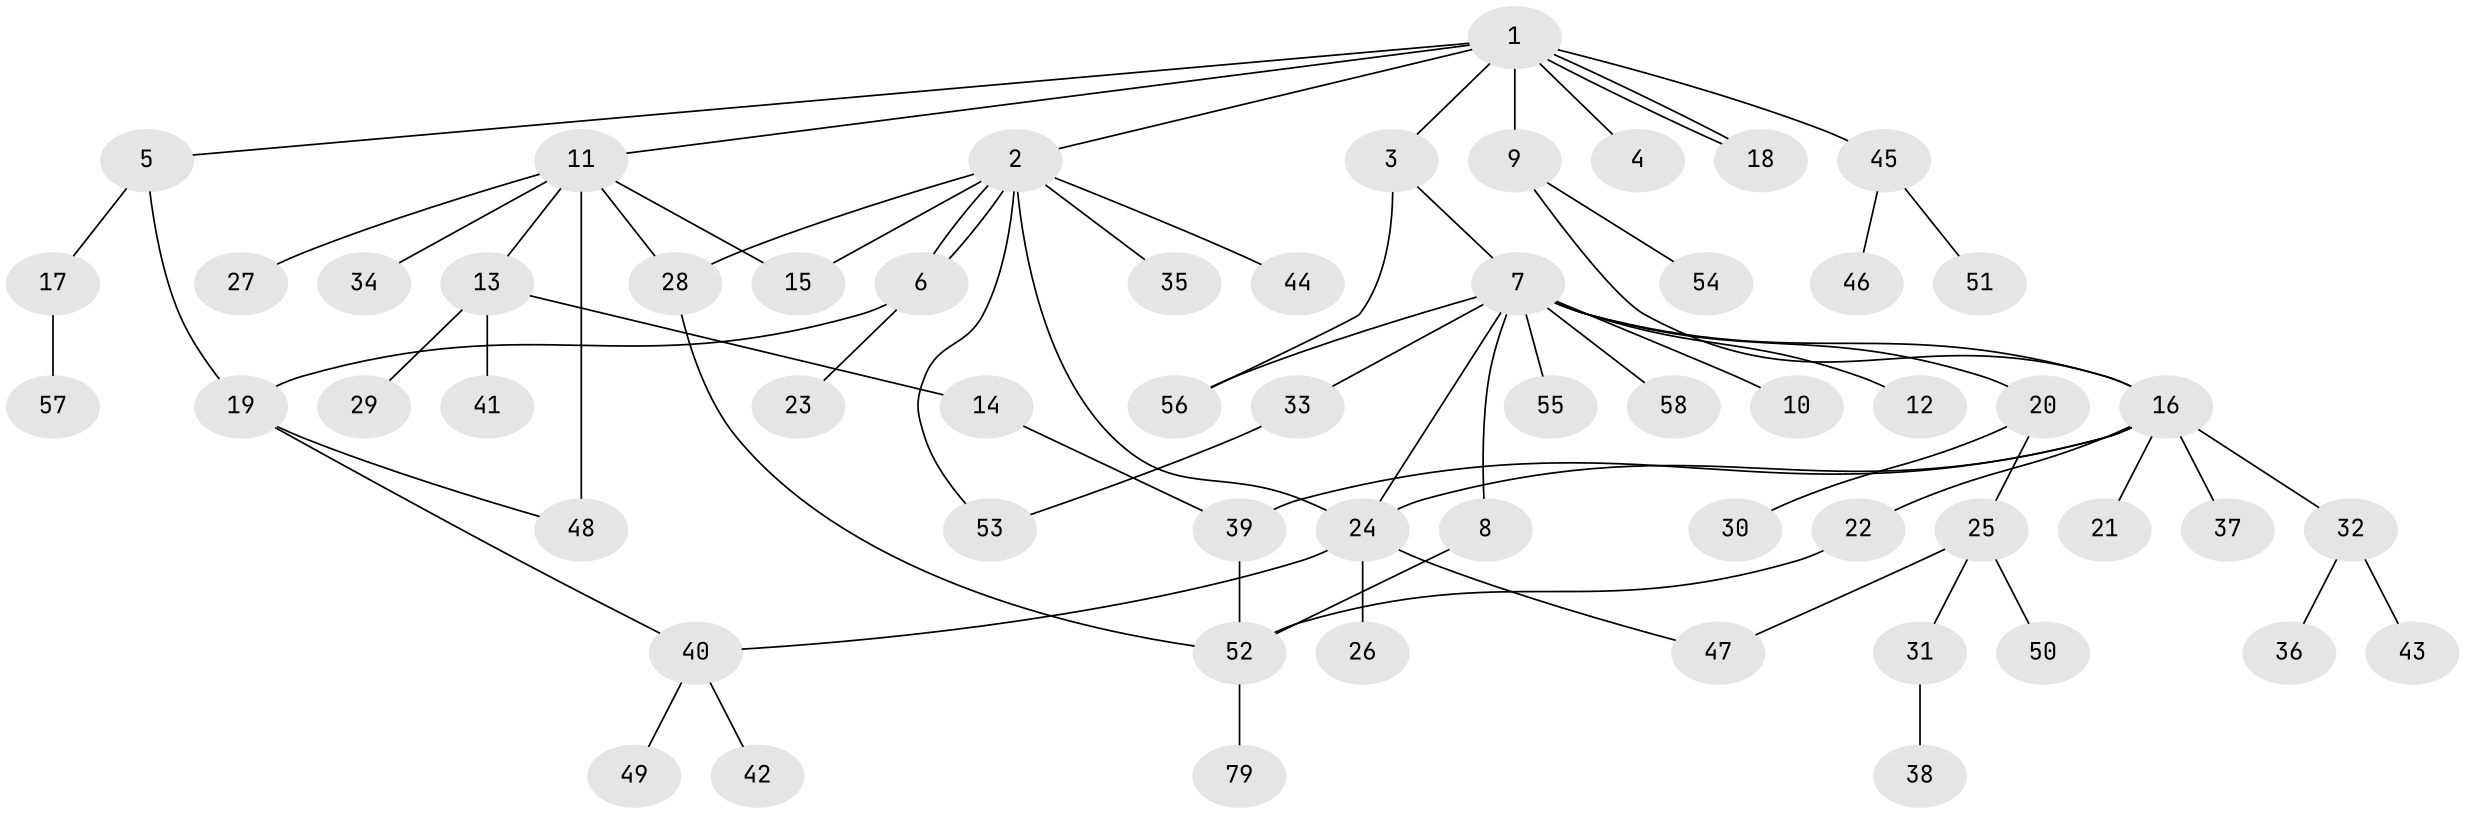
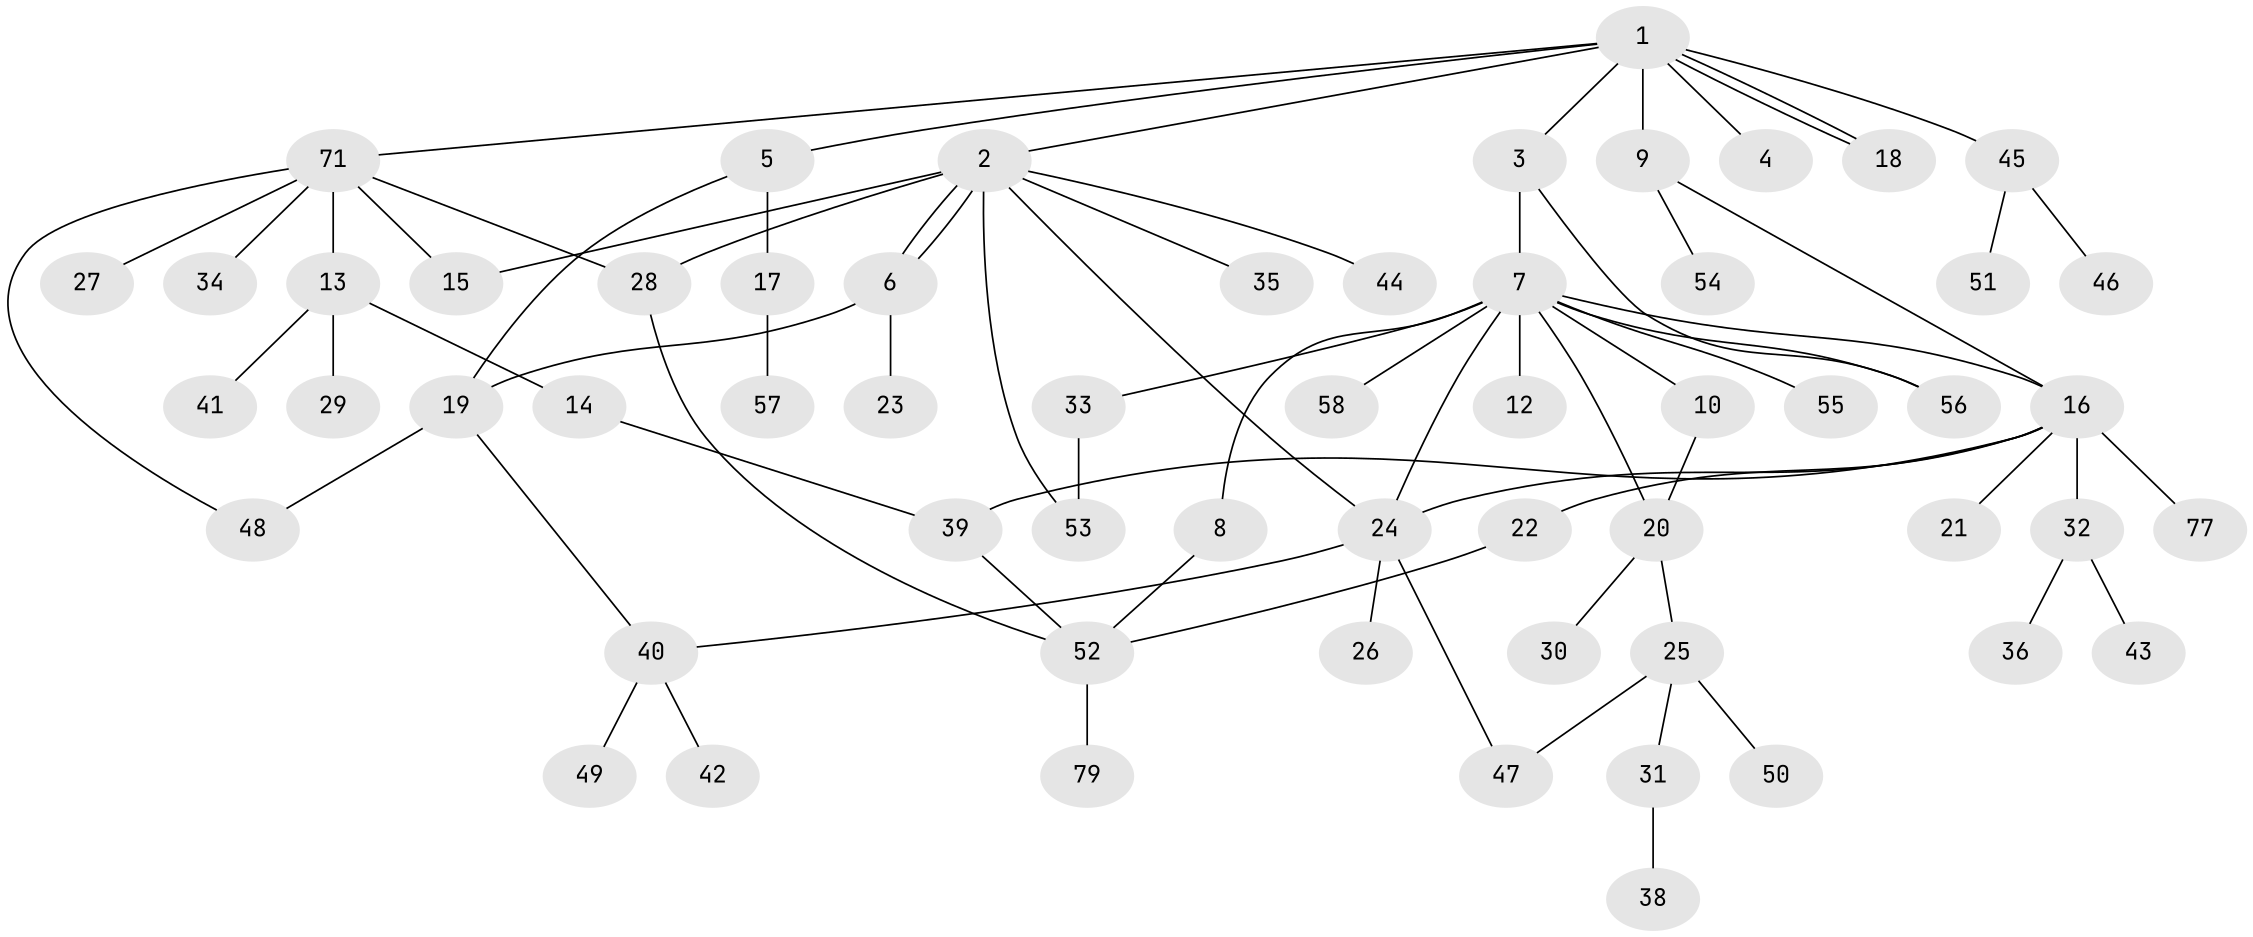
node "11": label "11" -> "71"
edge "10" -- "20": added
node "37": label "37" -> "77"
